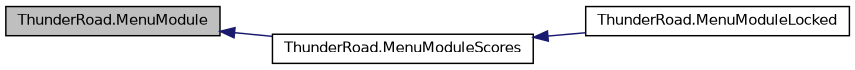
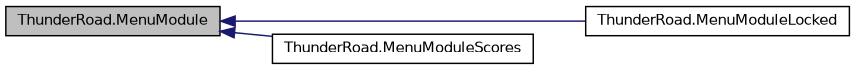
edge "ThunderRoad.MenuModuleLocked" -> "ThunderRoad.MenuModuleScores": now "ThunderRoad.MenuModuleLocked" -> "ThunderRoad.MenuModule"
